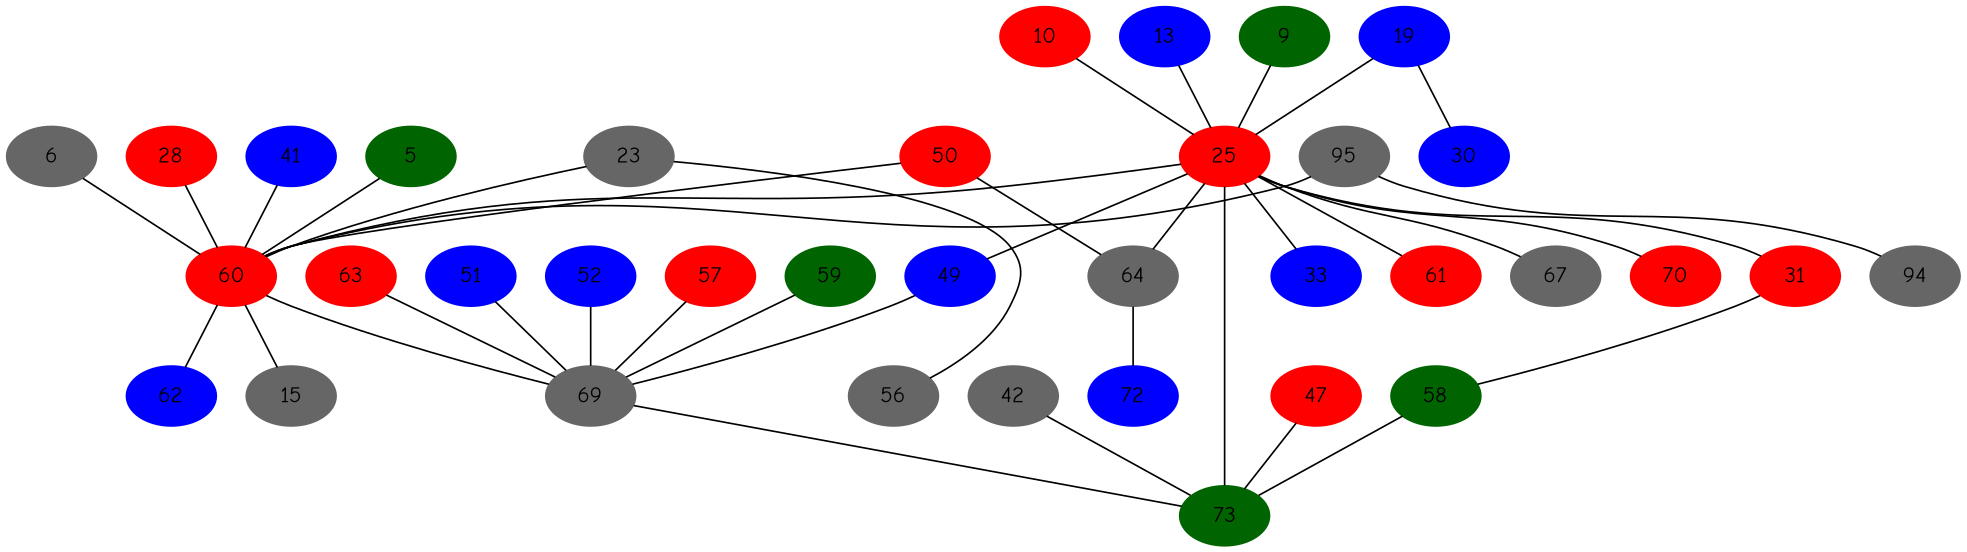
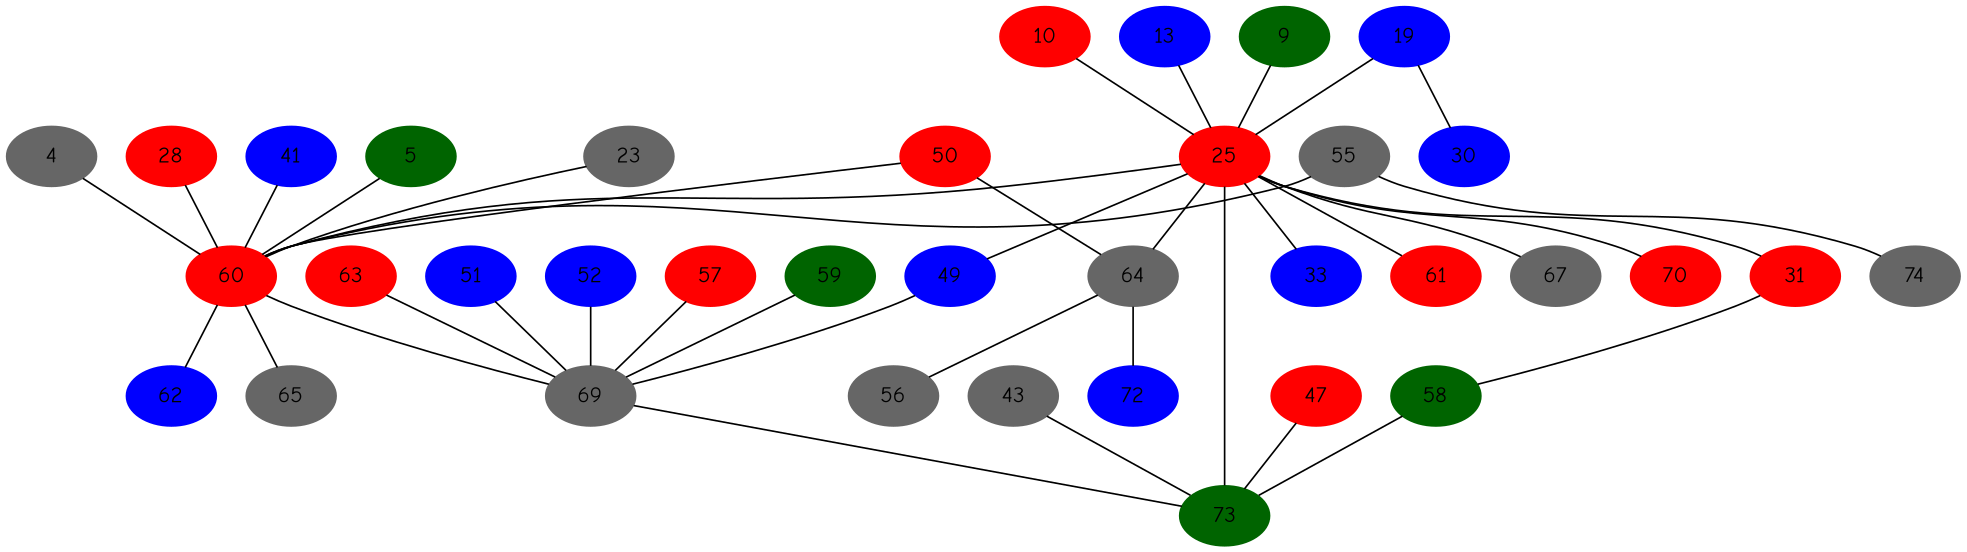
node "6": label "6" -> "4"
node "95": label "95" -> "55"
edge "23" -- "56": now "64" -- "56"
node "94": label "94" -> "74"
node "15": label "15" -> "65"
node "42": label "42" -> "43"
